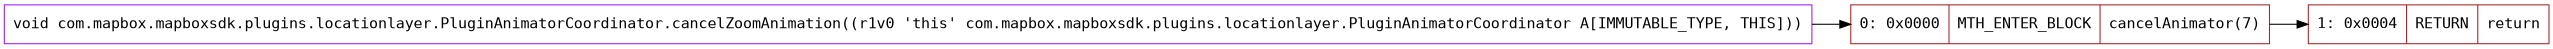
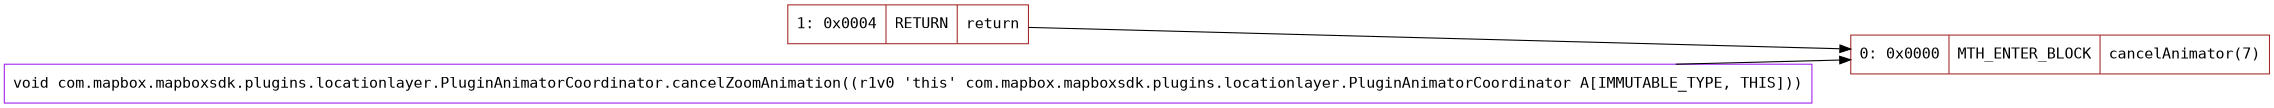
edge "0: 0x0000" -> "1: 0x0004": reversed
